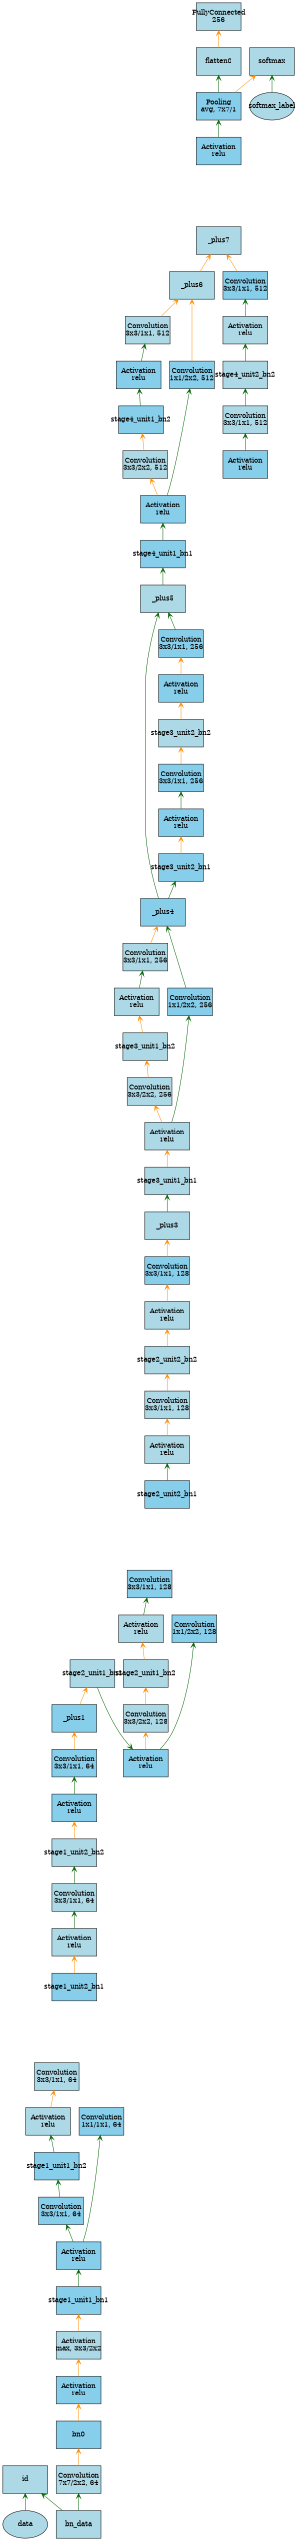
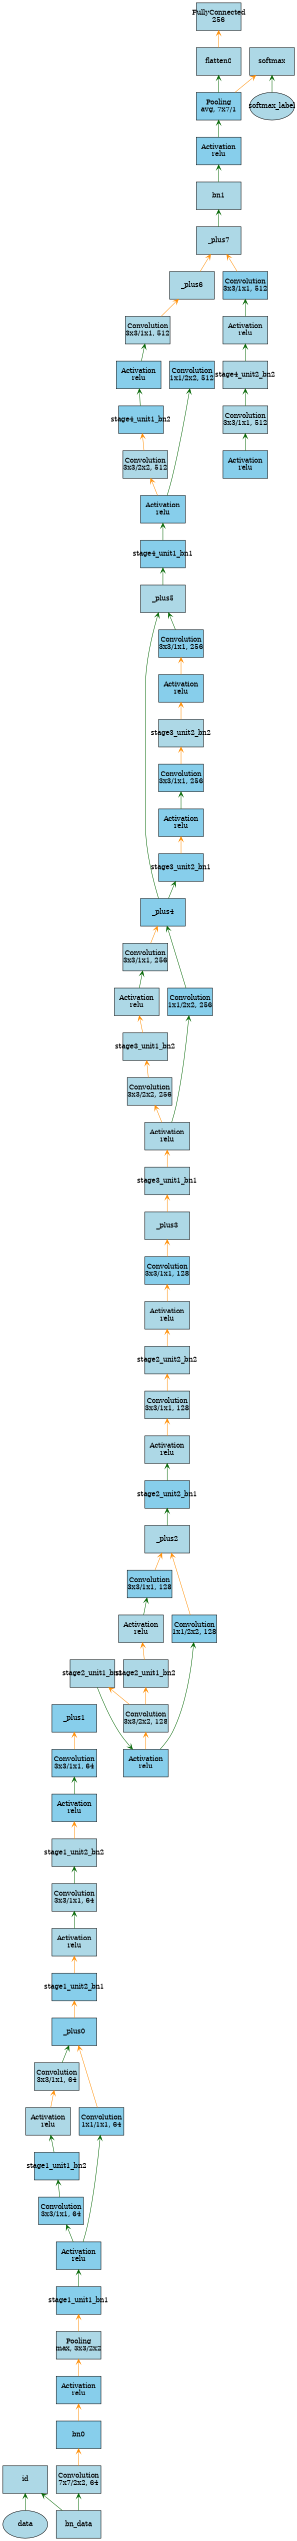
node "bn1": added
edge "Convolution 1x1/2x2, 512" -> "_plus6": removed
edge "_plus3" -> "stage3_unit1_bn1": color darkgreen -> darkorange
node "_plus2": added
edge "_plus1" -> "stage2_unit1_bn1": now "Convolution 3x3/2x2, 128" -> "stage2_unit1_bn1"
node "_plus0": added
node "Activation max, 3x3/2x2": label "Activation max, 3x3/2x2" -> "Pooling max, 3x3/2x2"
